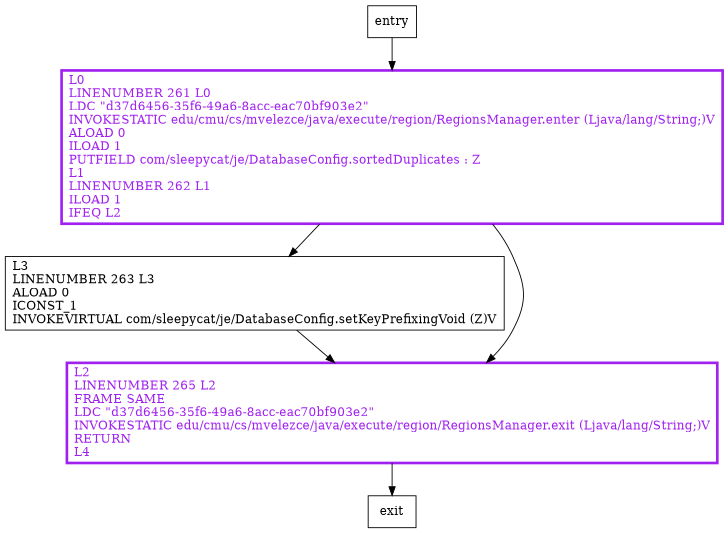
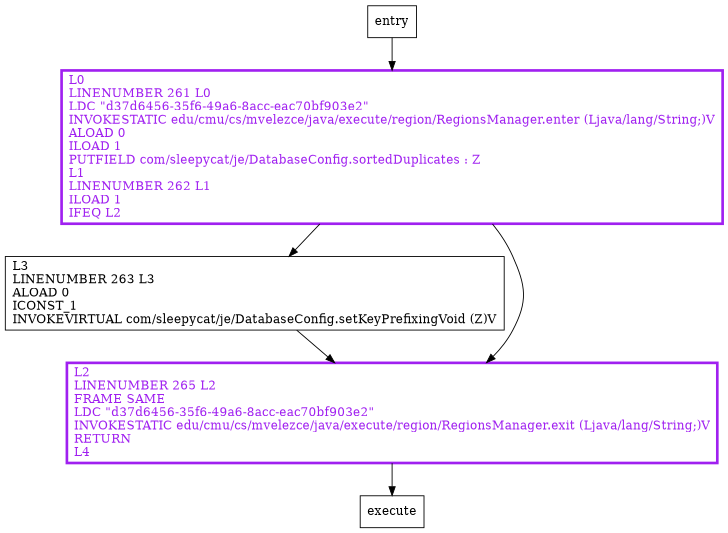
node "exit": label "exit" -> "execute"
